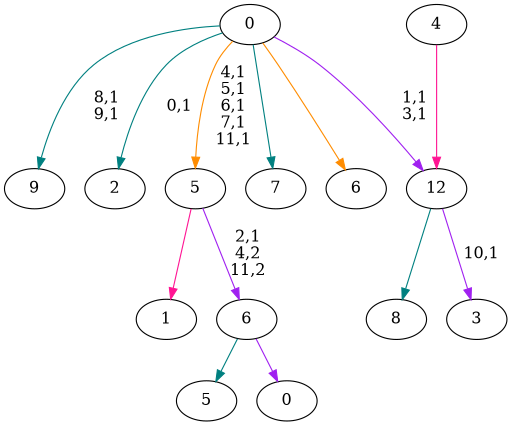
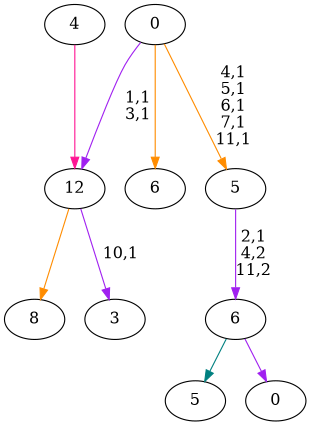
node "9": removed
node "2": removed
node "7": removed
edge "12" -> "8": color teal -> darkorange
node "1": removed
